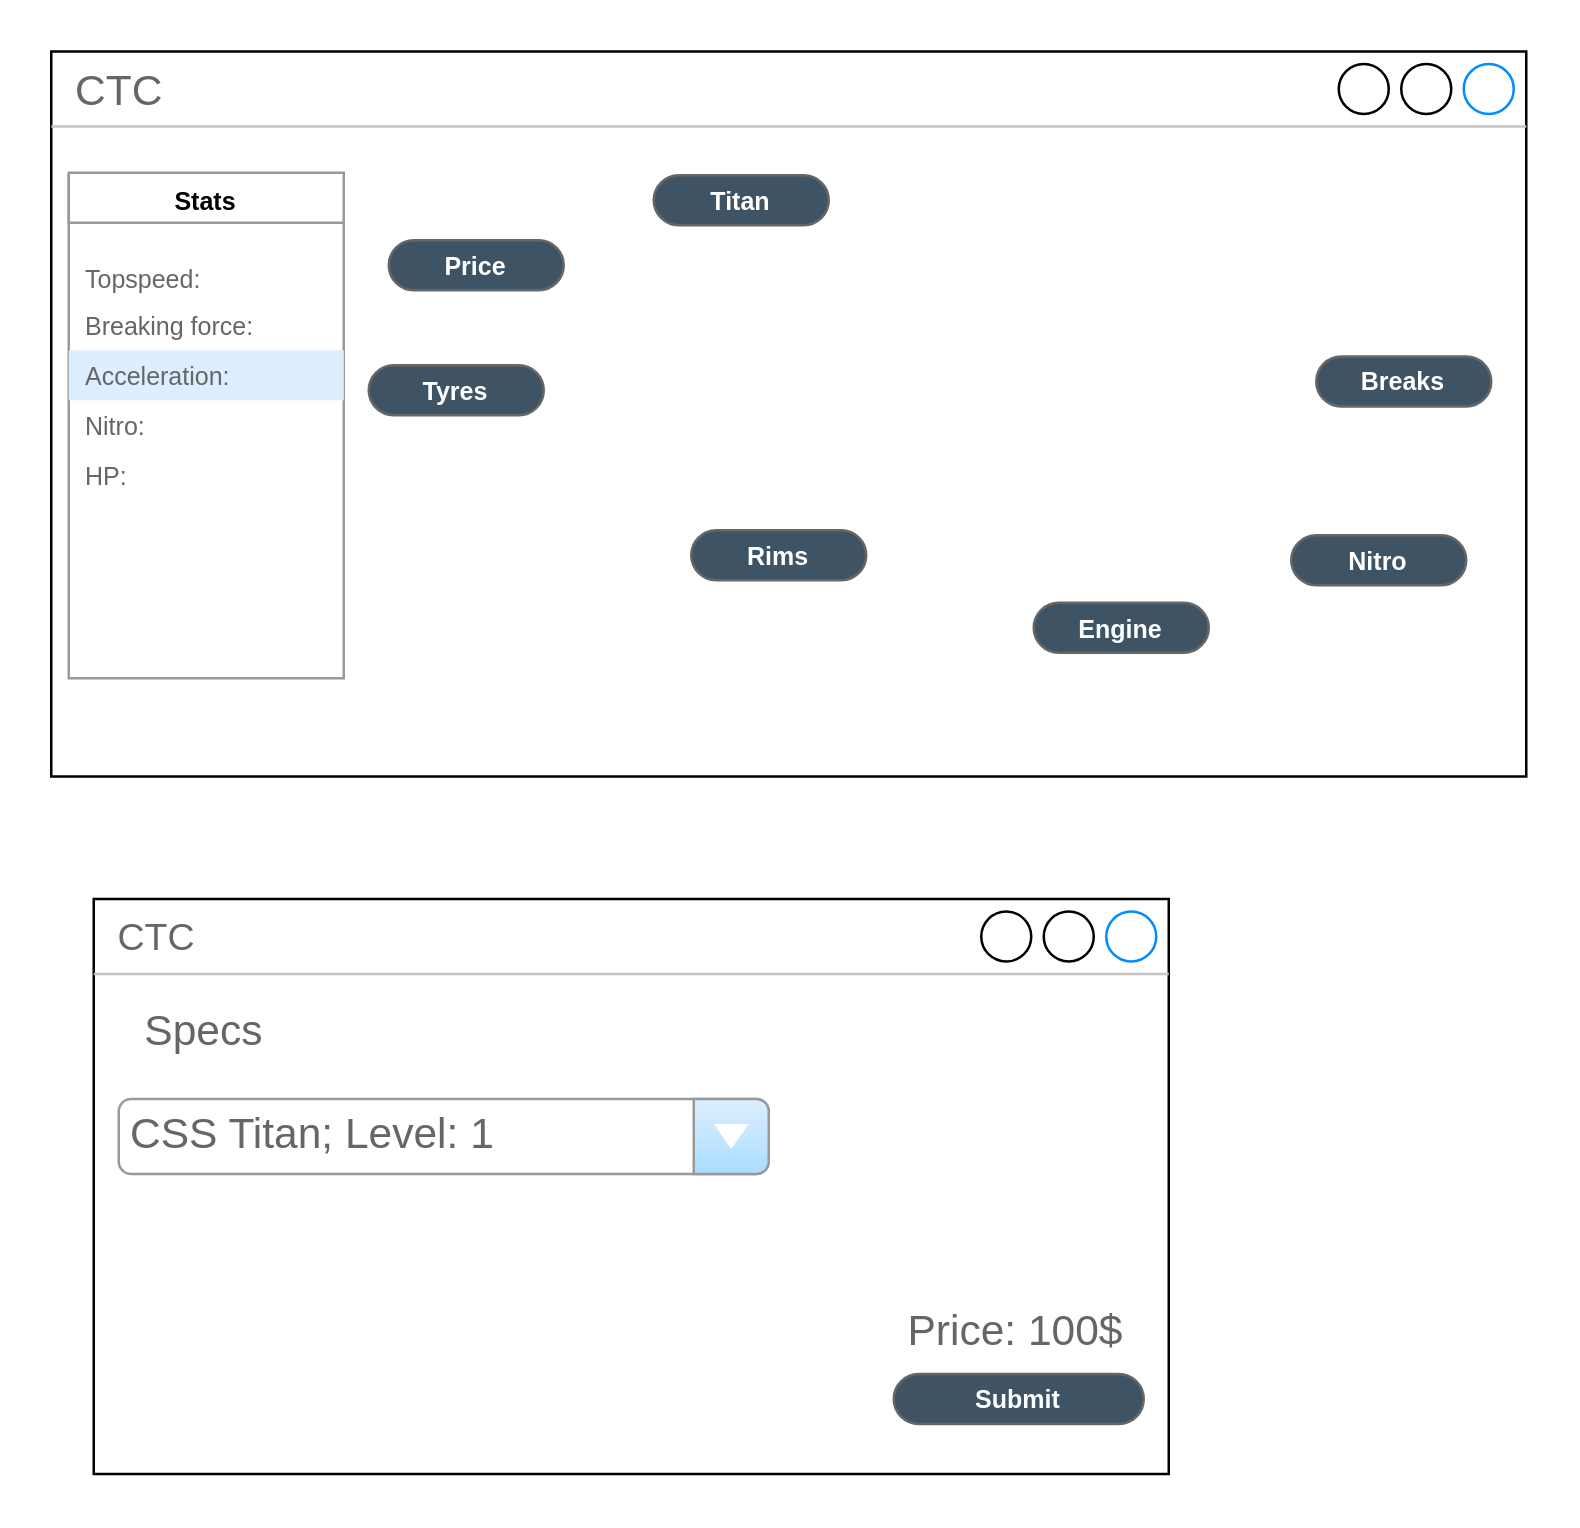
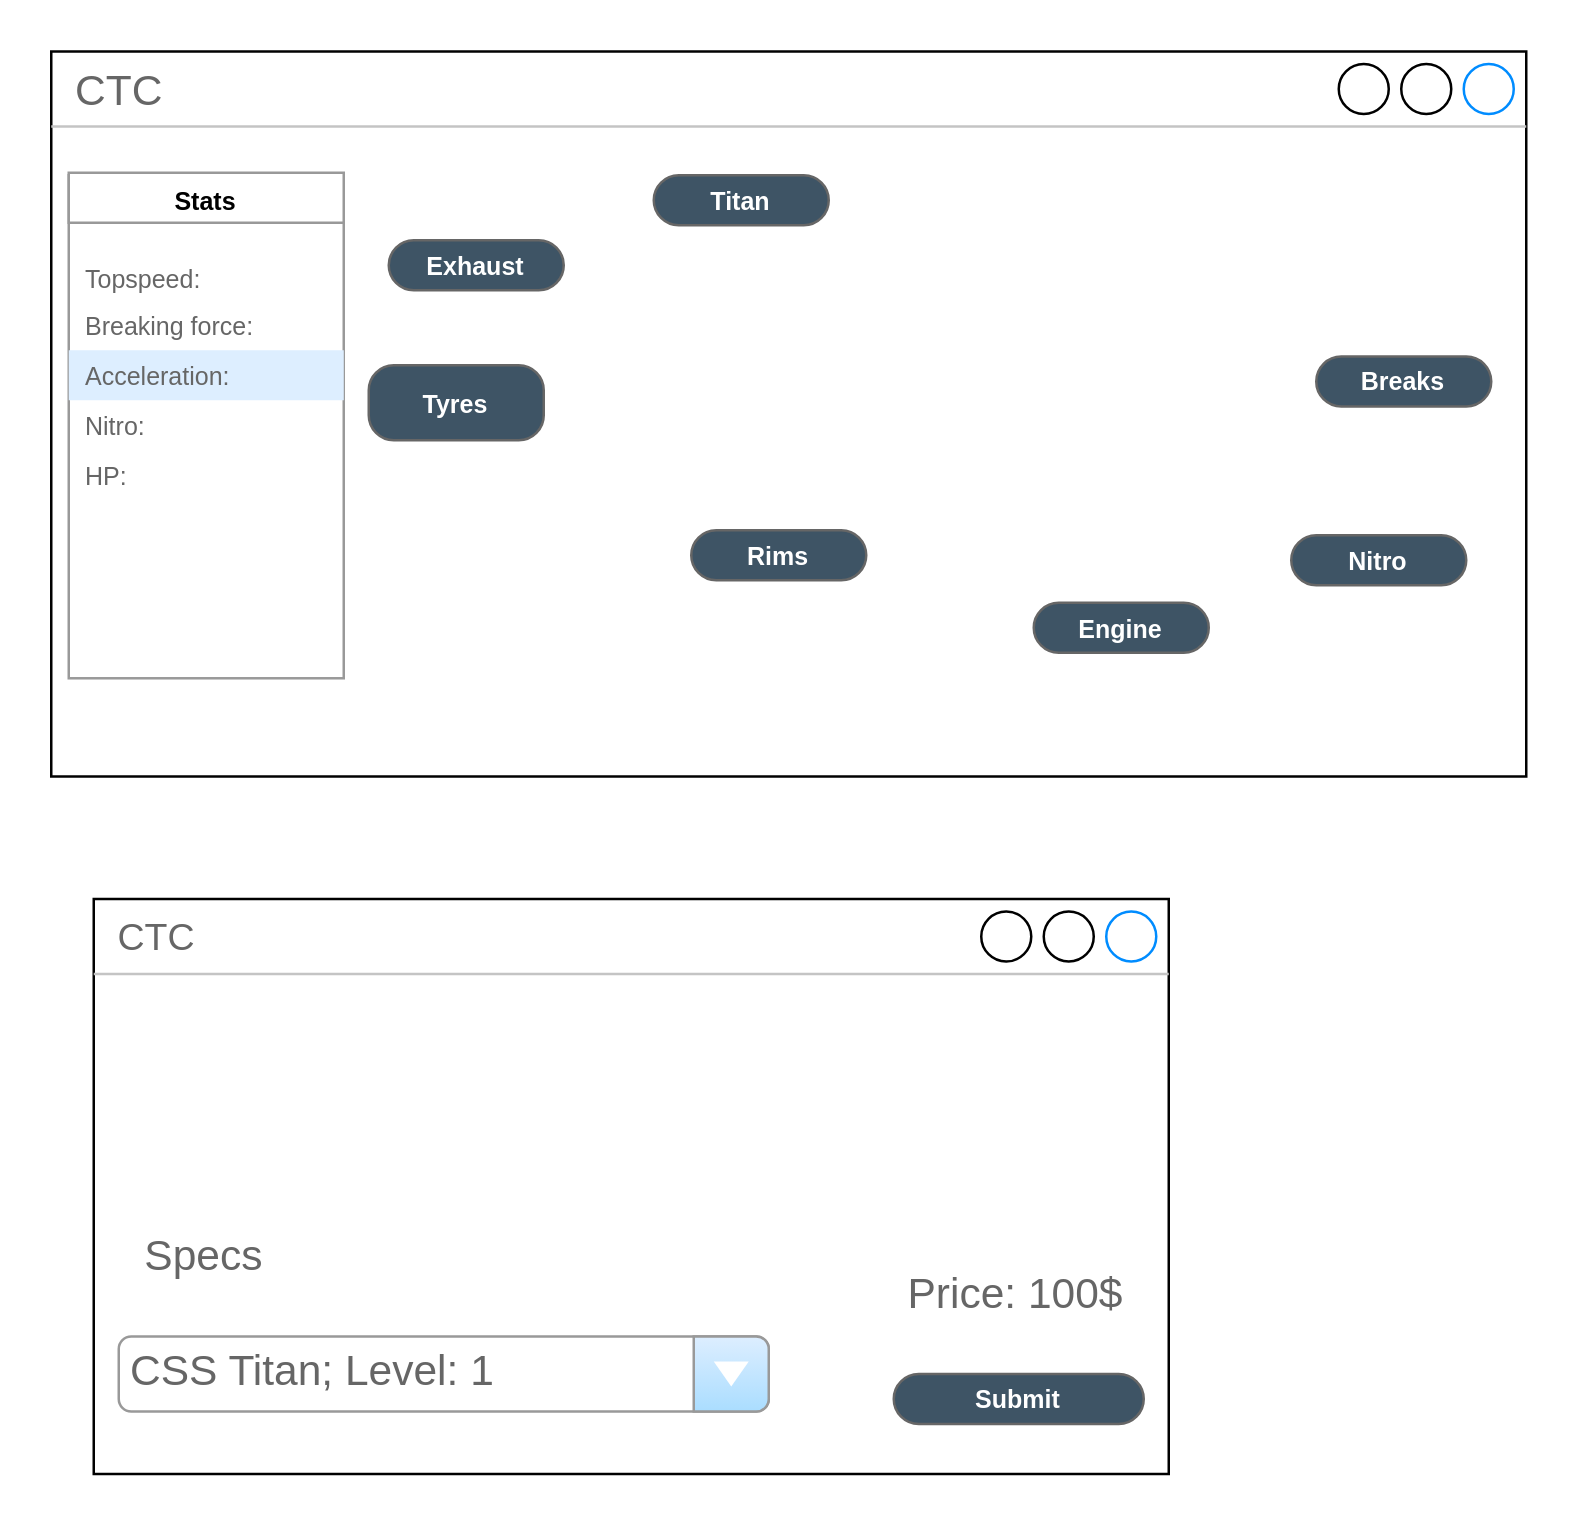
node "Price": label "Price" -> "Exhaust"
node "Tyres": size 175x50 -> 175x75
node "Specs": moved (306, 1036) -> (306, 1261)
node "CSS Titan; Level: 1": moved (444, 1136) -> (444, 1374)
node "Price: 100$": moved (1014, 1336) -> (1014, 1299)
